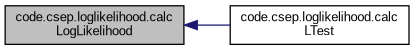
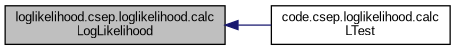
node "code.csep.loglikelihood.calc LogLikelihood": label "code.csep.loglikelihood.calc LogLikelihood" -> "loglikelihood.csep.loglikelihood.calc LogLikelihood"
